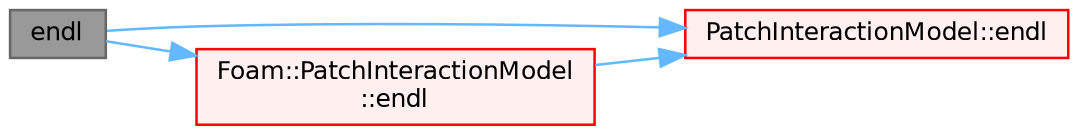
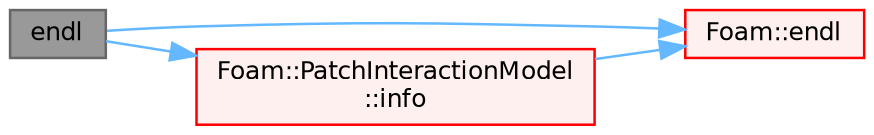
node "PatchInteractionModel::endl": label "PatchInteractionModel::endl" -> "Foam::endl"
node "Foam::PatchInteractionModel ::endl": label "Foam::PatchInteractionModel ::endl" -> "Foam::PatchInteractionModel ::info"
